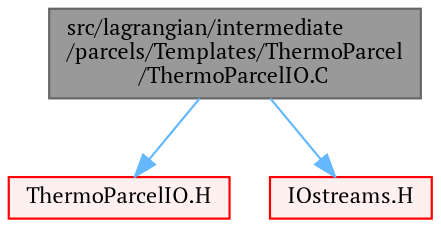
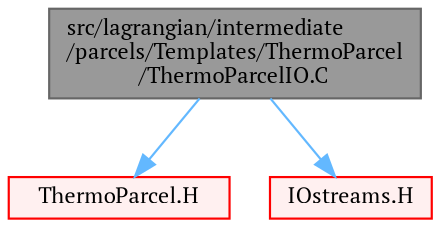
node "ThermoParcelIO.H": label "ThermoParcelIO.H" -> "ThermoParcel.H"
